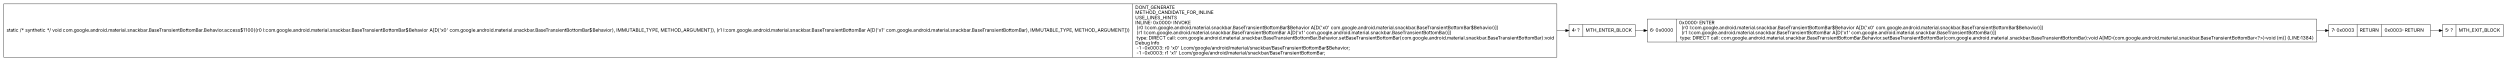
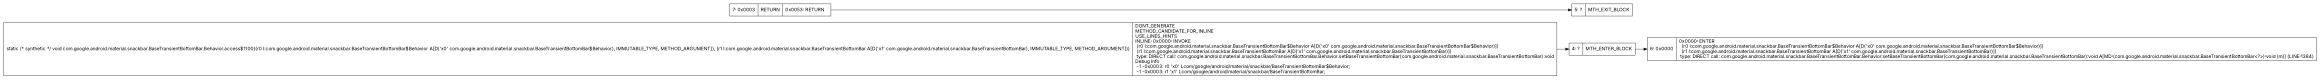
node "7: 0x0003": text "0x0003: RETURN" -> "0x0053: RETURN"
edge "6: 0x0000" -> "7: 0x0003": removed
